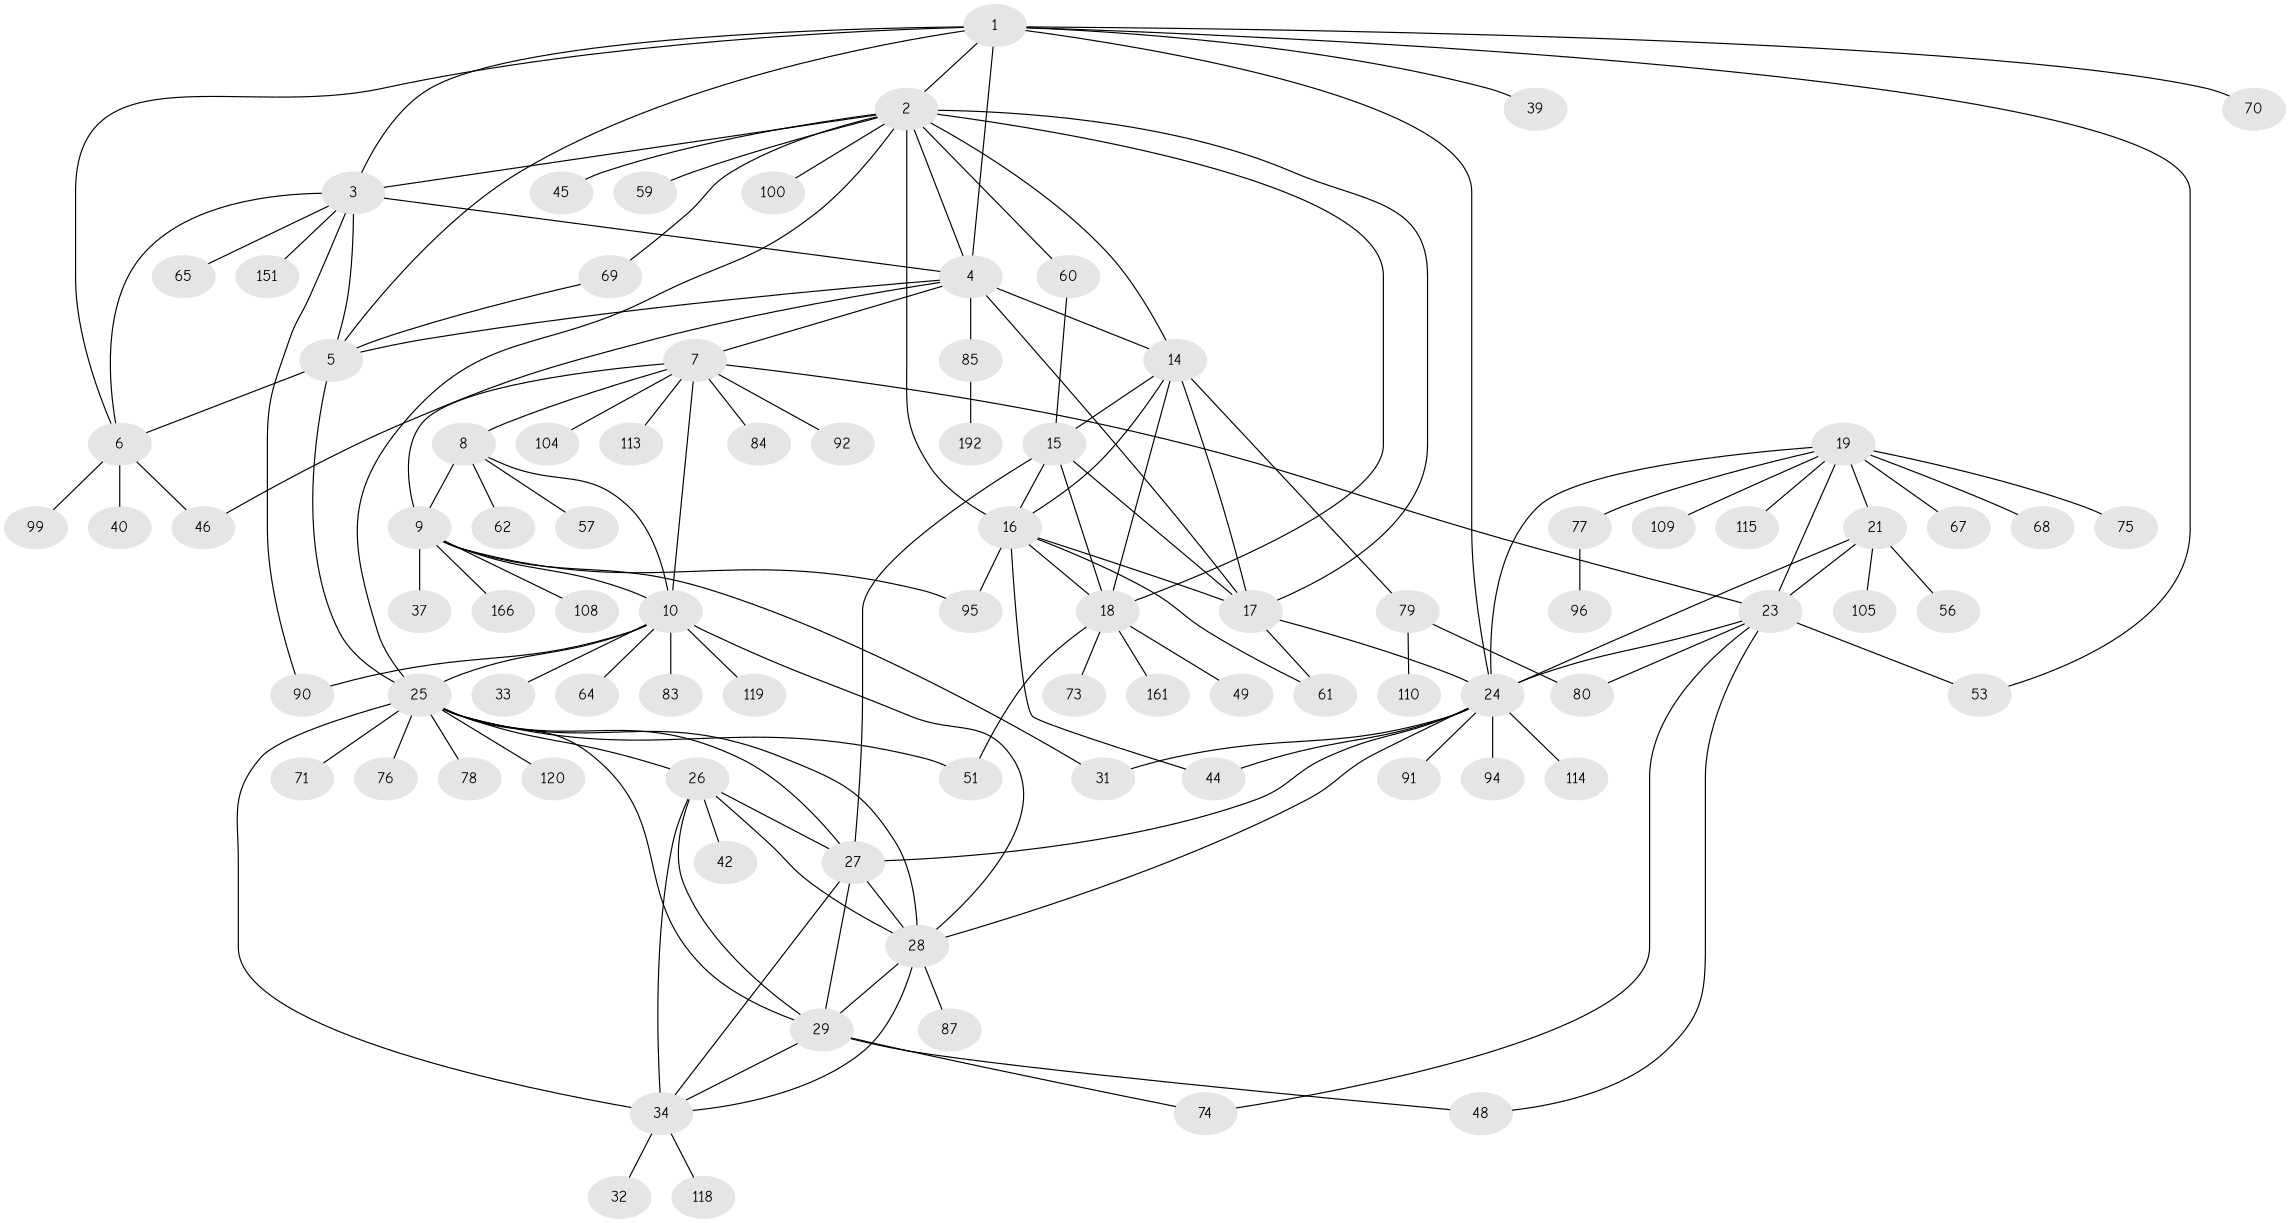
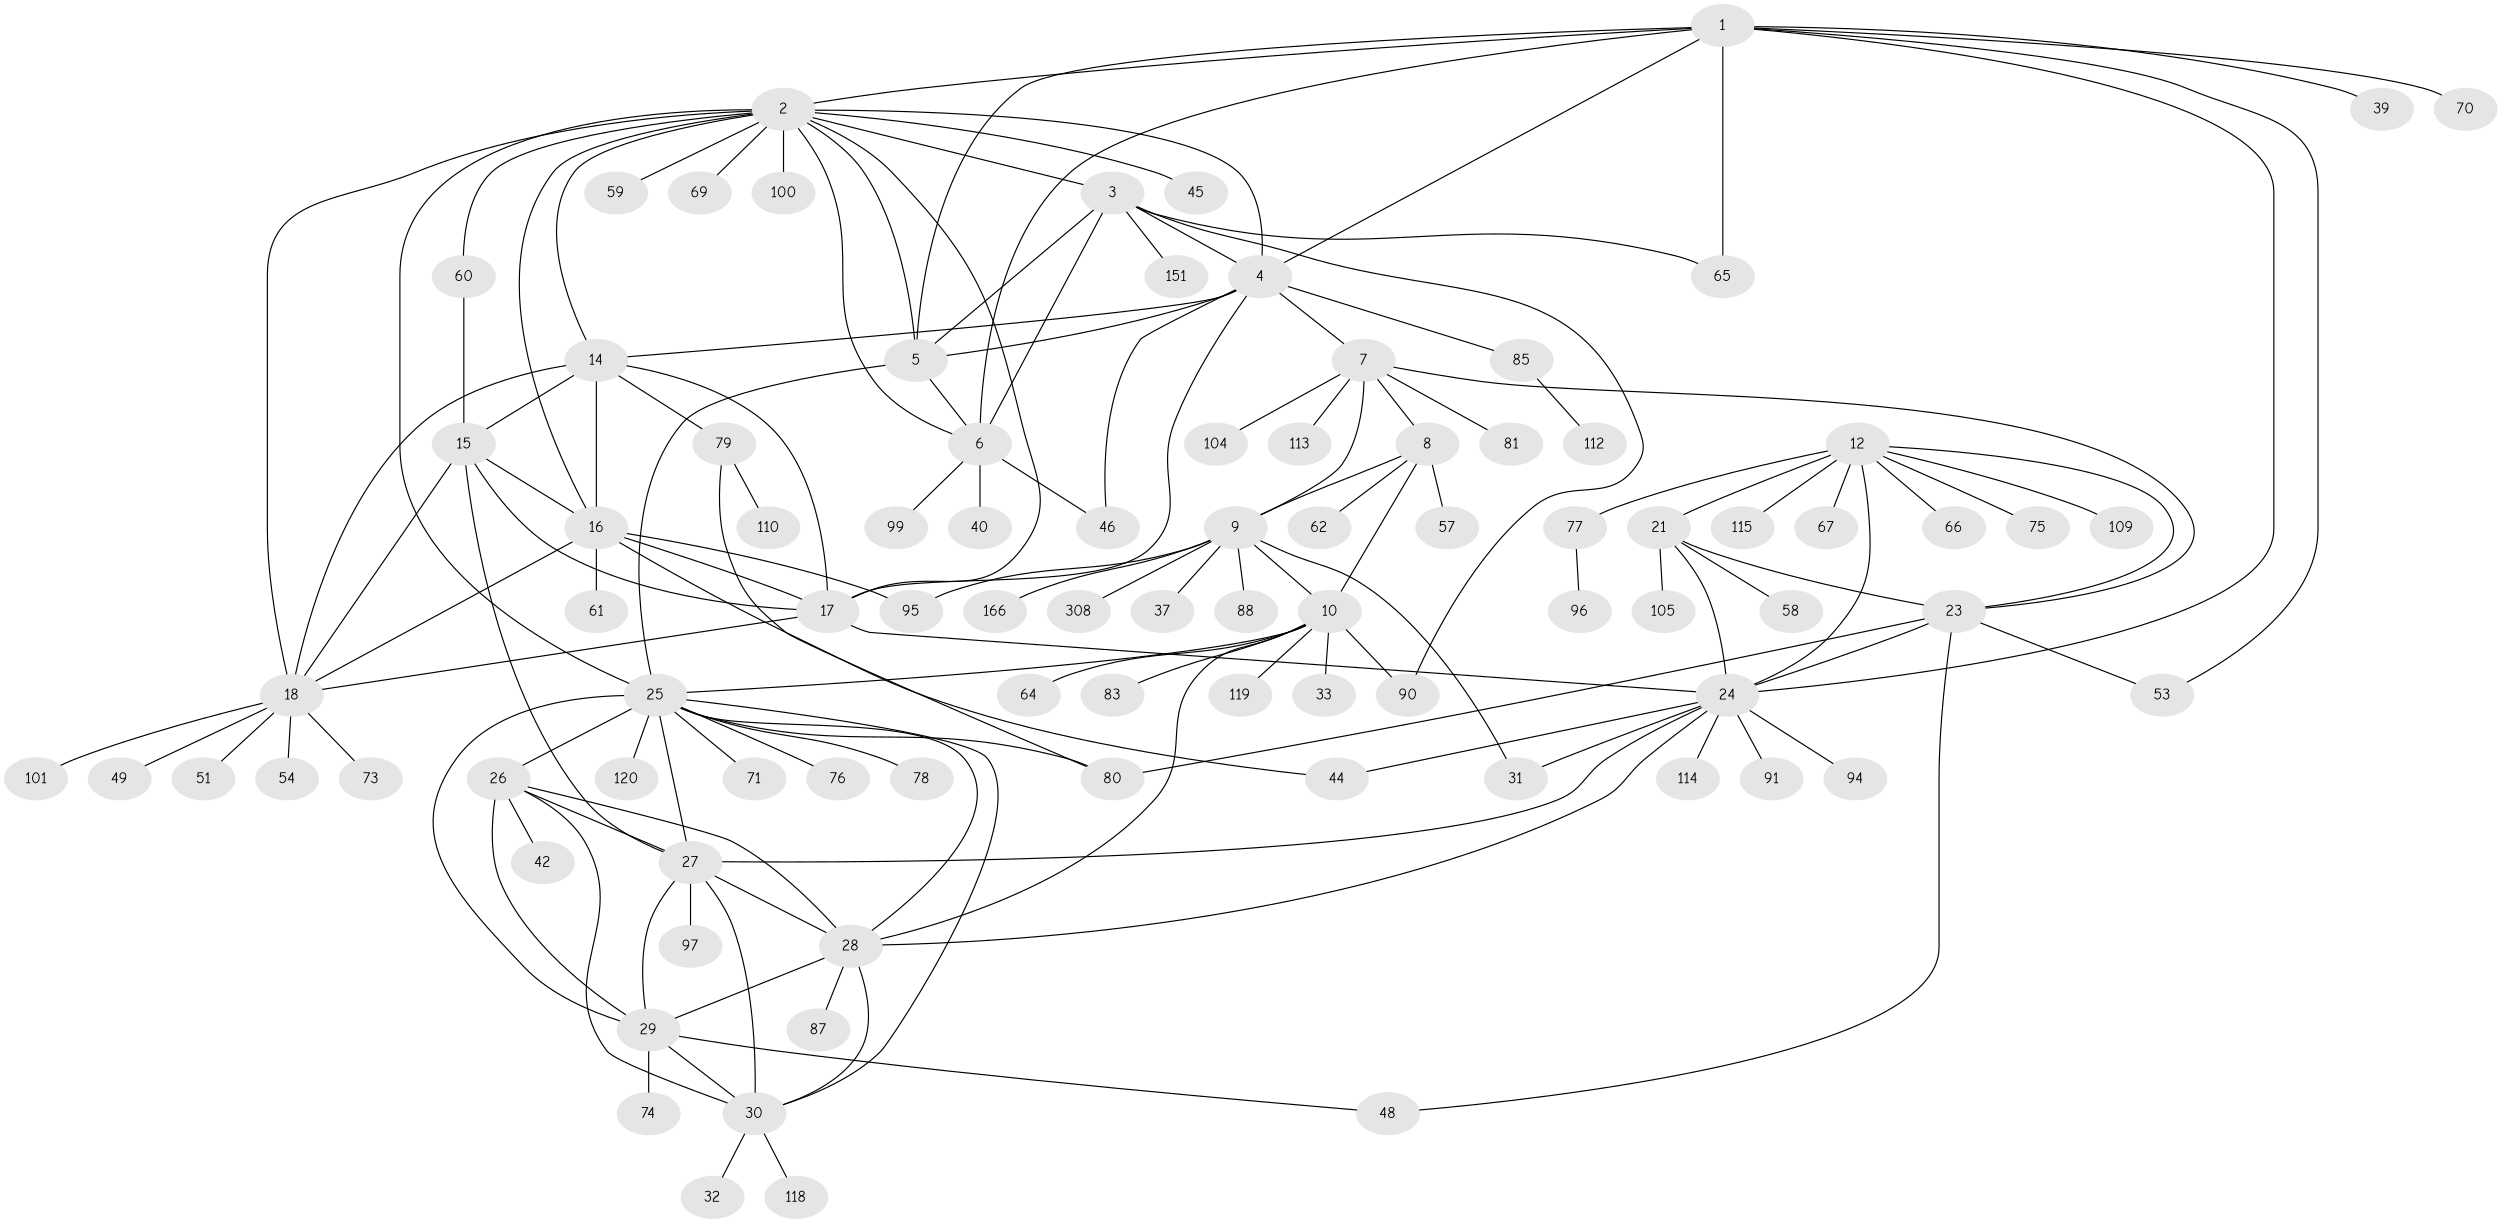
edge "1" -- "3": now "1" -- "65"
edge "2" -- "6": added
edge "69" -- "5": now "2" -- "5"
node "84": label "84" -> "81"
node "92": removed
node "192": label "192" -> "112"
node "19": label "19" -> "12"
edge "7" -- "10": removed
node "68": label "68" -> "66"
node "108": label "108" -> "308"
node "88": added
node "56": label "56" -> "58"
edge "17" -- "61": now "17" -- "18"
node "161": label "161" -> "101"
edge "25" -- "51": now "25" -- "80"
node "54": added
node "97": added
edge "23" -- "74": removed
node "34": label "34" -> "30"
